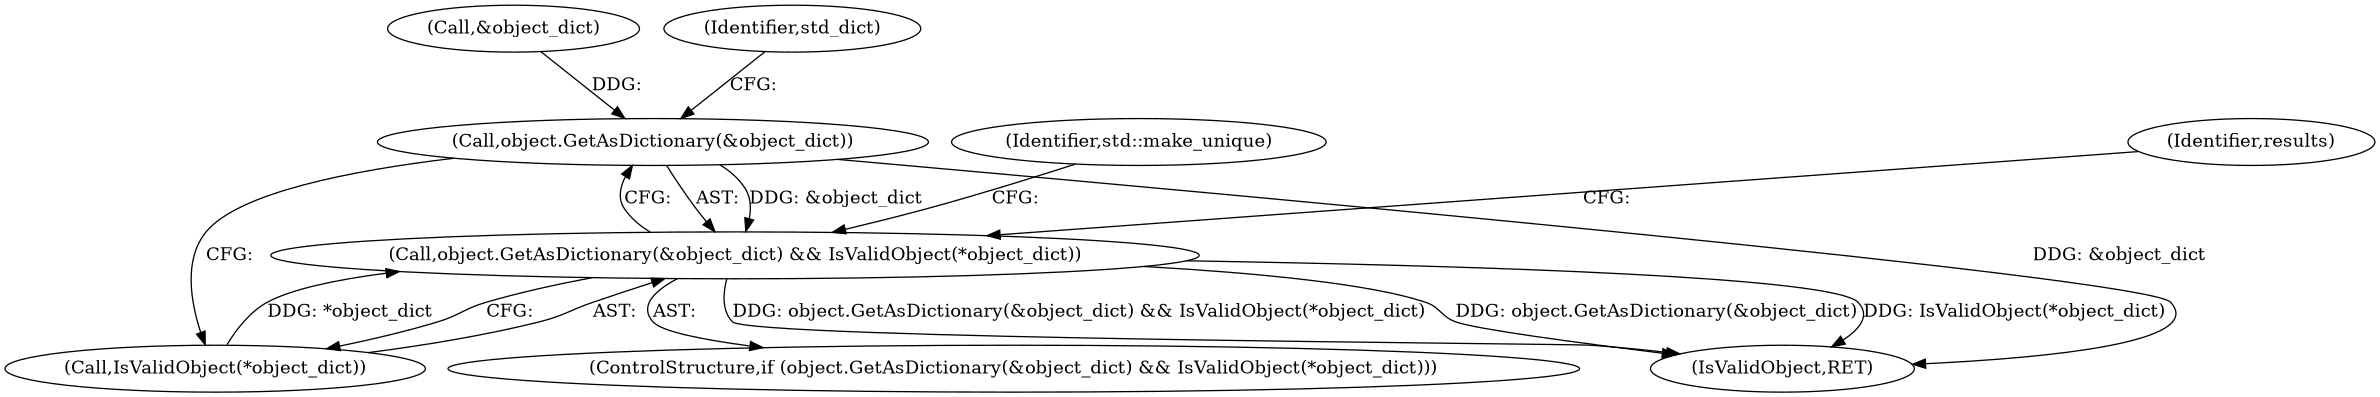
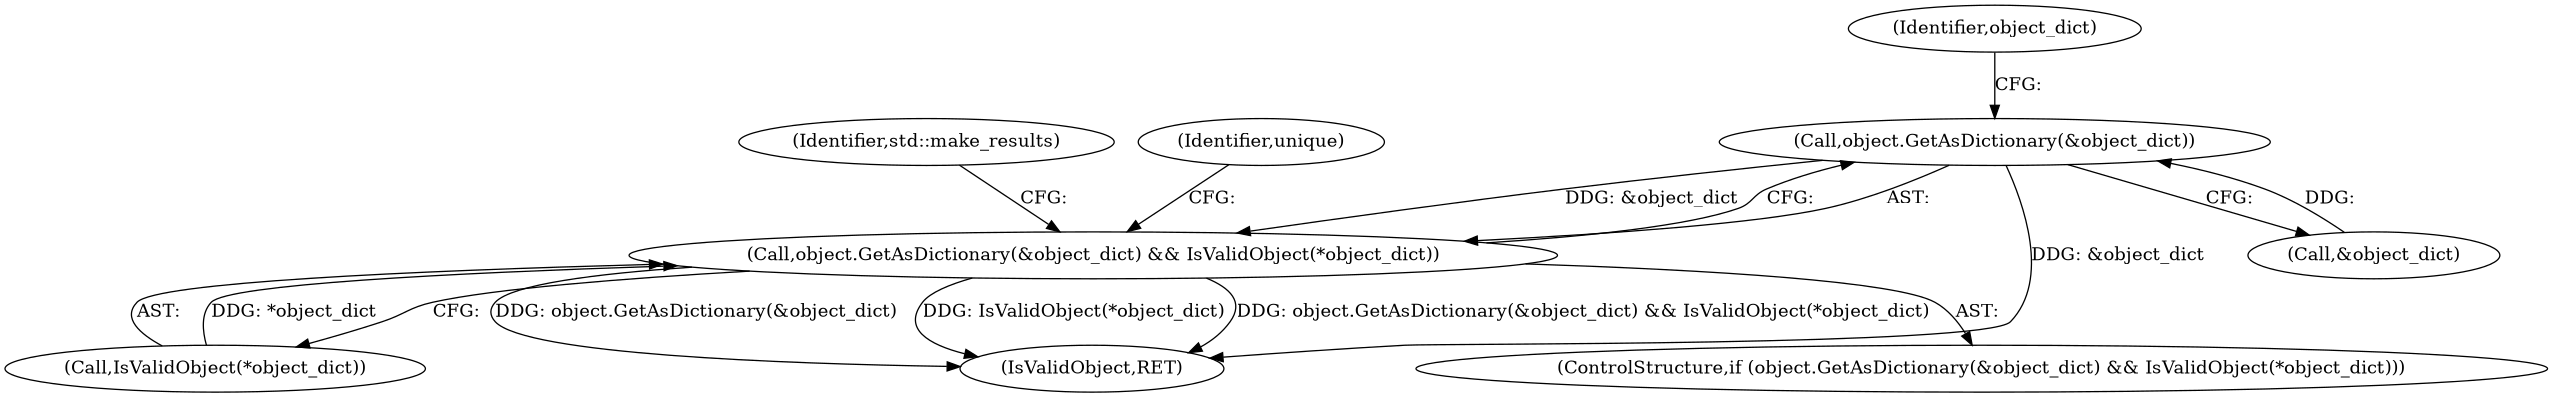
node "(Identifier,std_dict)": label "(Identifier,std_dict)" -> "(Identifier,object_dict)"
node "(Identifier,std::make_unique)": label "(Identifier,std::make_unique)" -> "(Identifier,std::make_results)"
node "(Identifier,results)": label "(Identifier,results)" -> "(Identifier,unique)"
edge "(Call,object.GetAsDictionary(&object_dict))" -> "(Call,IsValidObject(*object_dict))": now "(Call,object.GetAsDictionary(&object_dict))" -> "(Call,&object_dict)"
